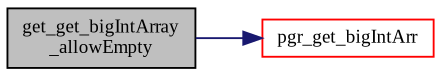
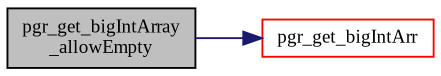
node "get_get_bigIntArray _allowEmpty": label "get_get_bigIntArray _allowEmpty" -> "pgr_get_bigIntArray _allowEmpty"
